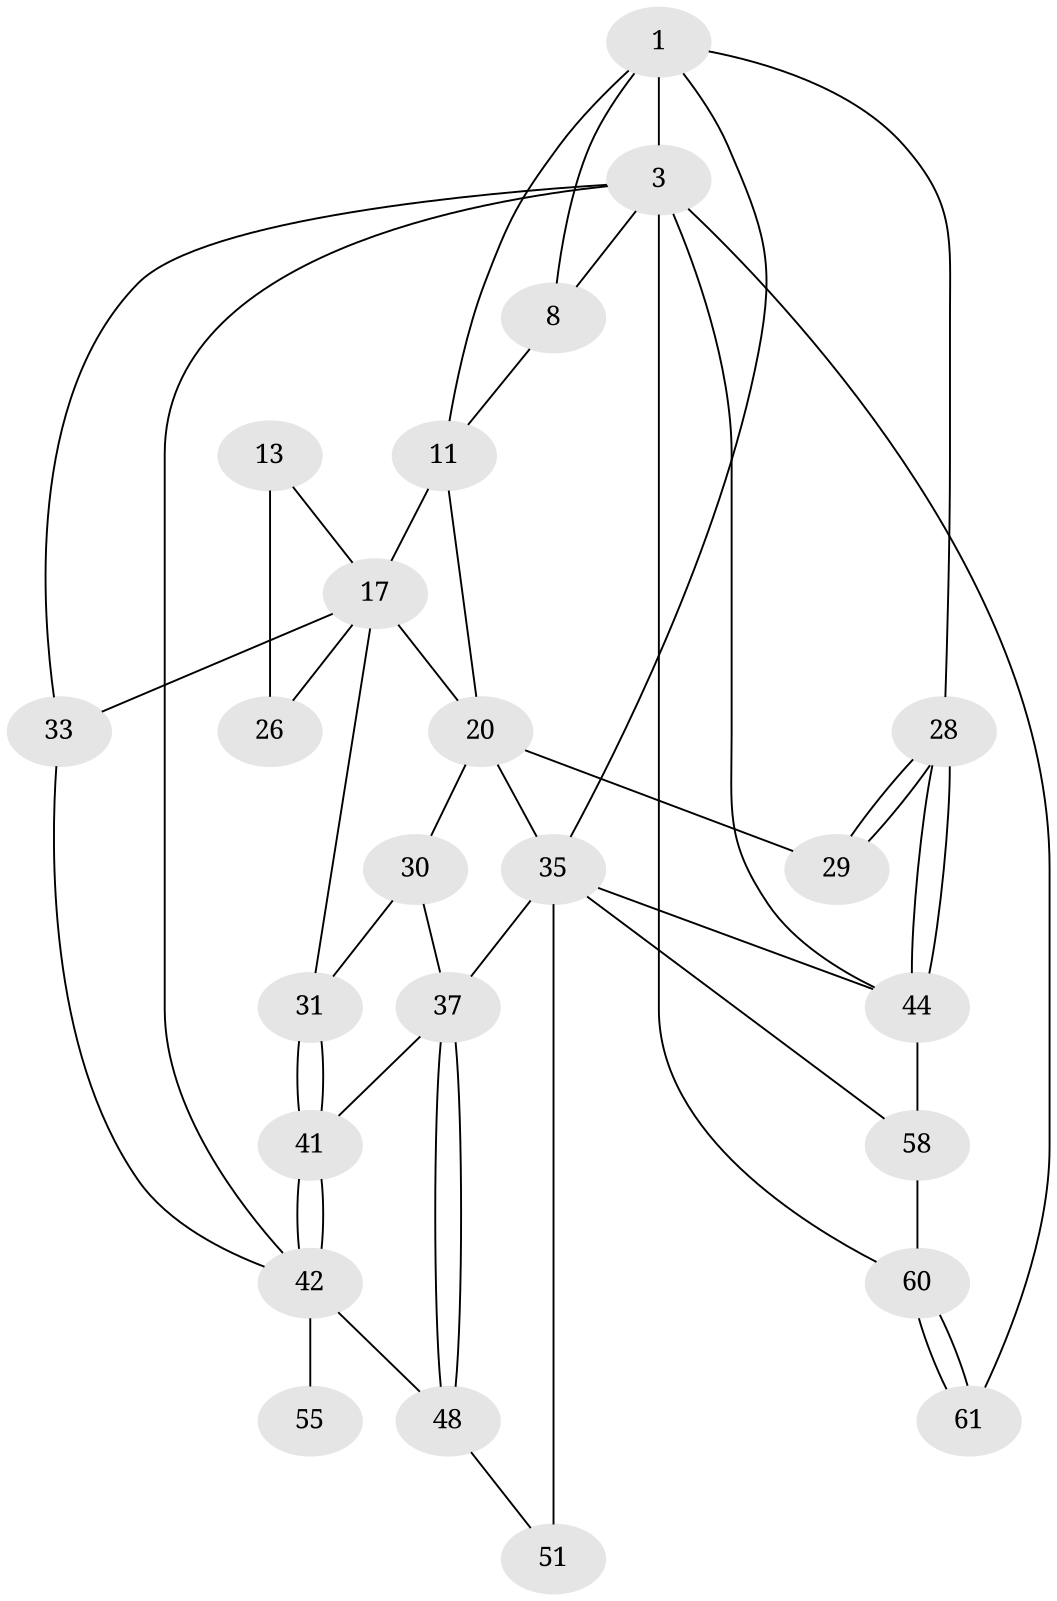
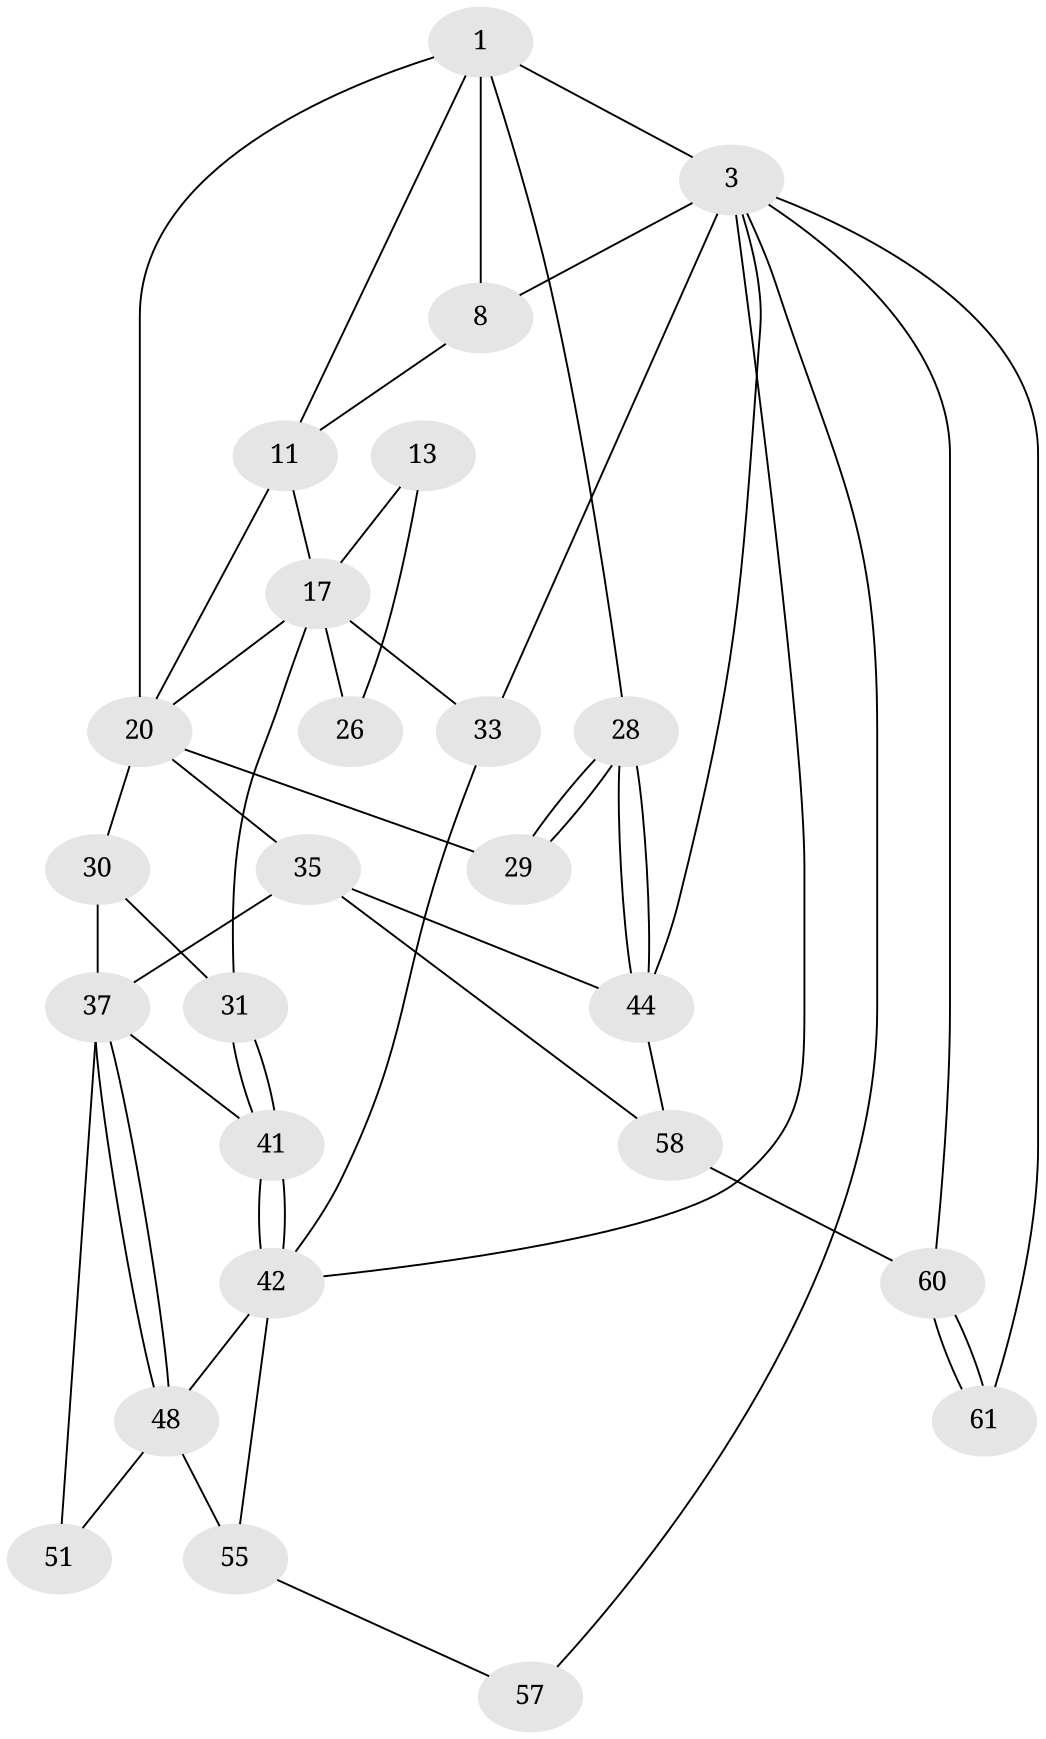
edge "1" -- "35": now "1" -- "20"
edge "35" -- "51": now "37" -- "51"
edge "48" -- "55": added
node "57": added
